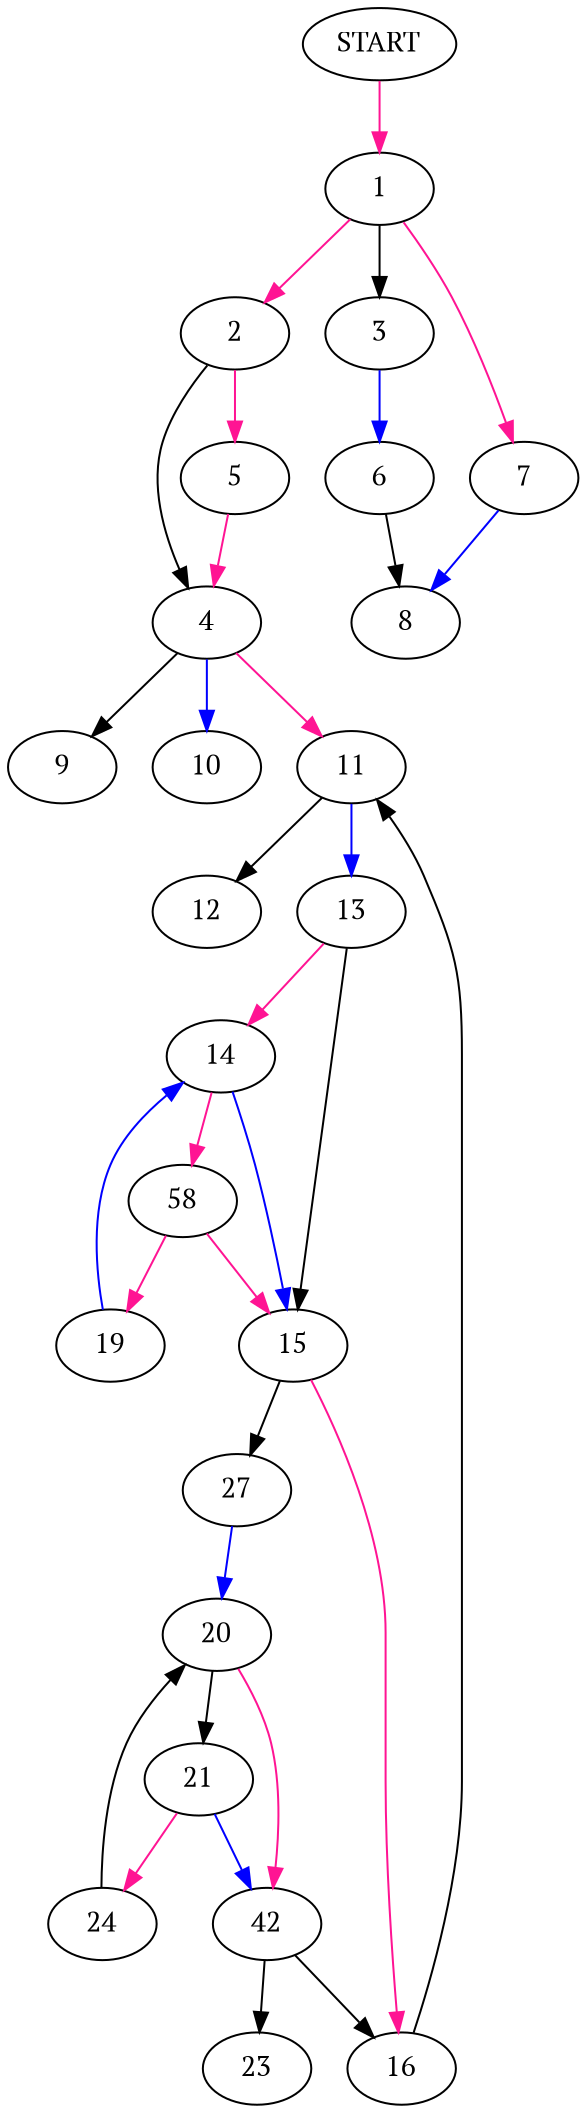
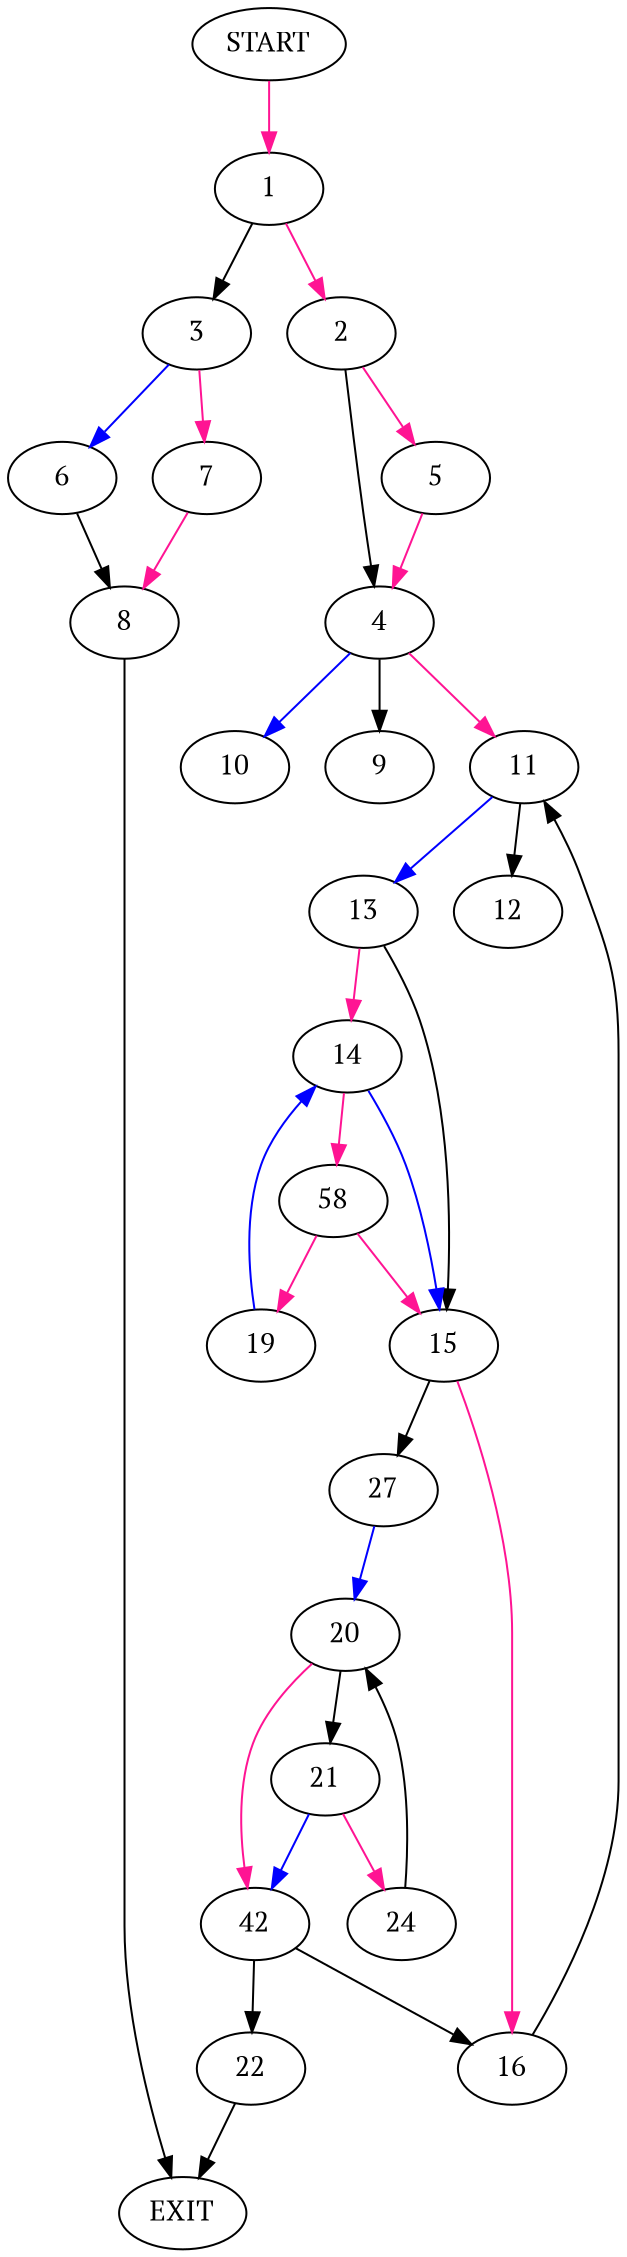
edge "1" -> "7": now "3" -> "7"
edge "7" -> "8": color blue -> deeppink
node "23": label "23" -> "22"
node "EXIT": added
